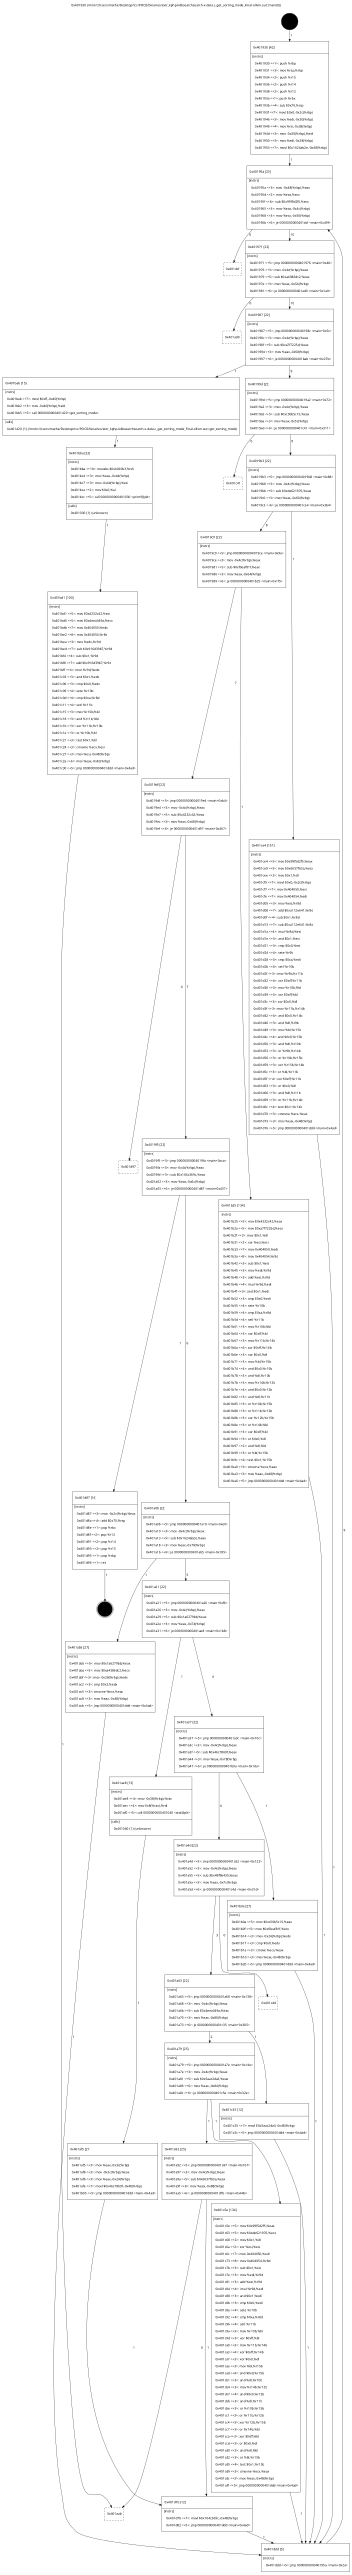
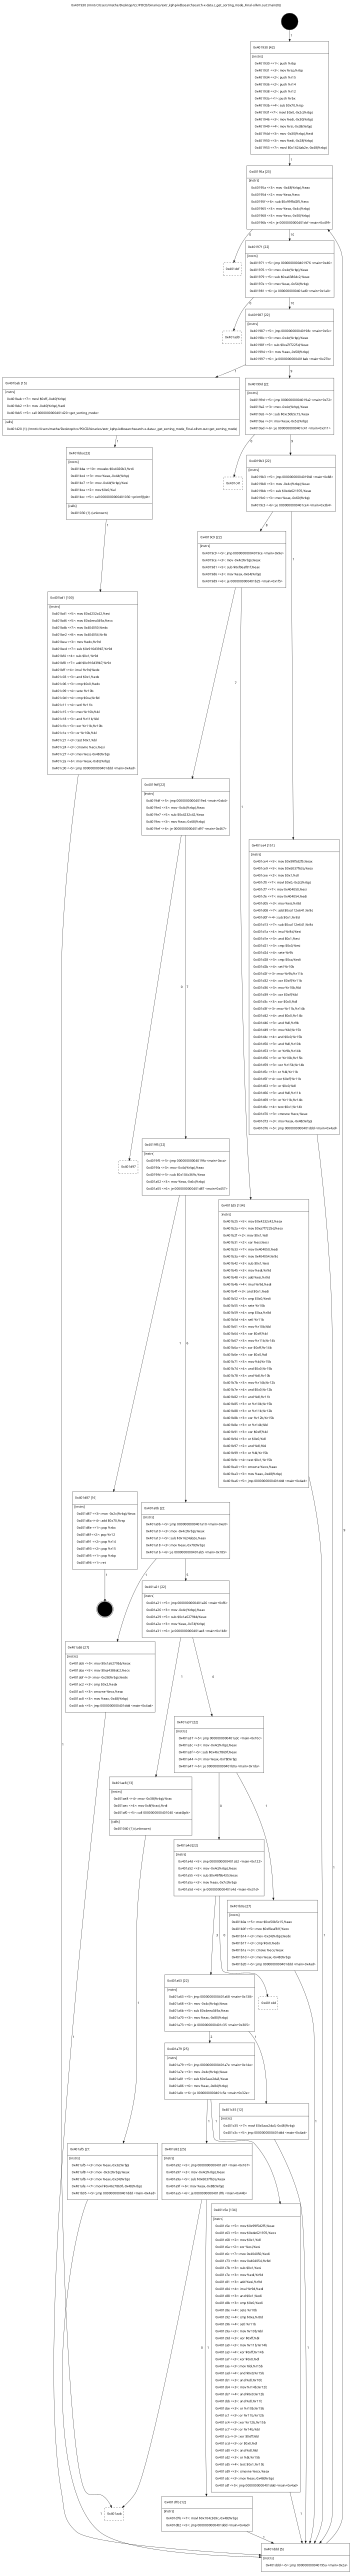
edge "0x401af5 [21]" -> "0x401d7b [12]": now "0x401af5 [21]" -> "0x401ddd [5]"
